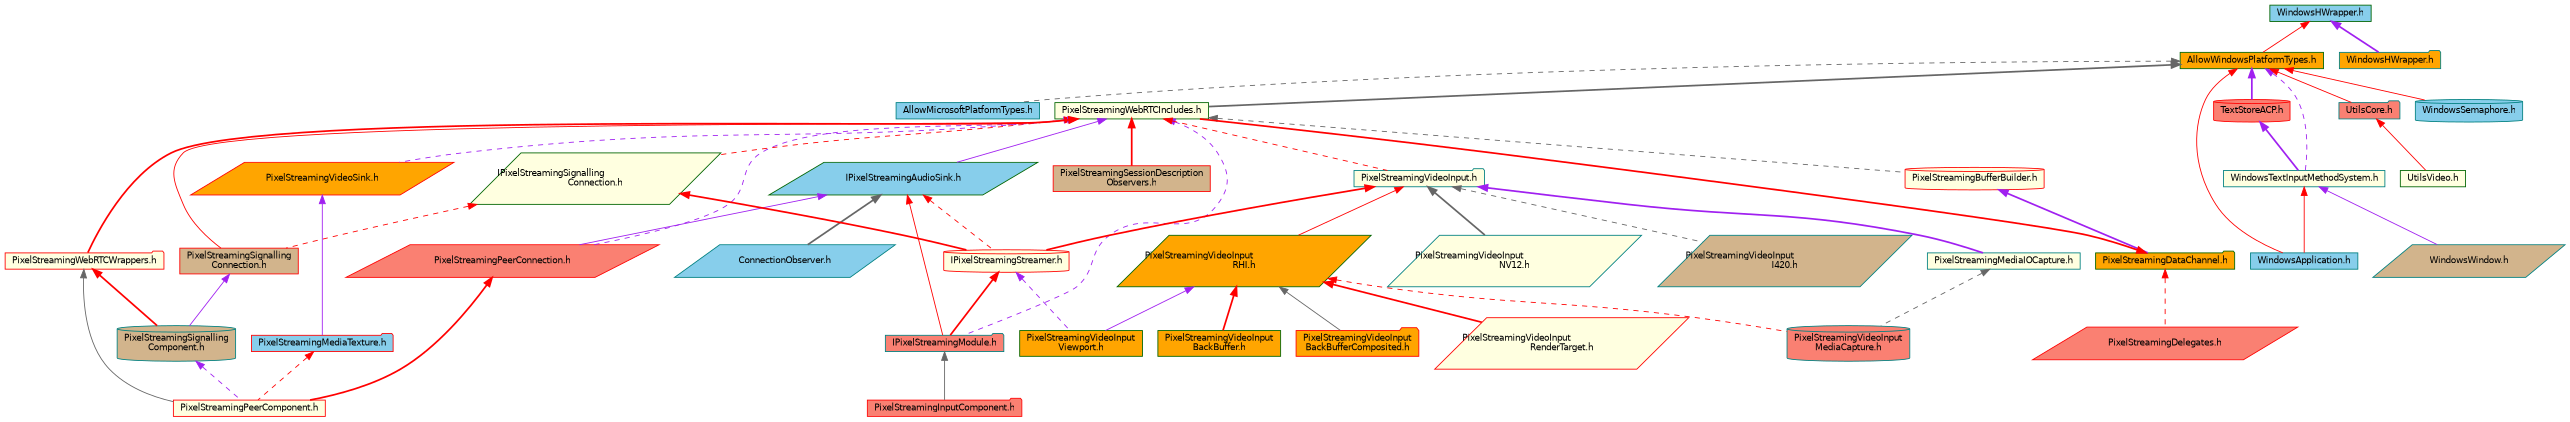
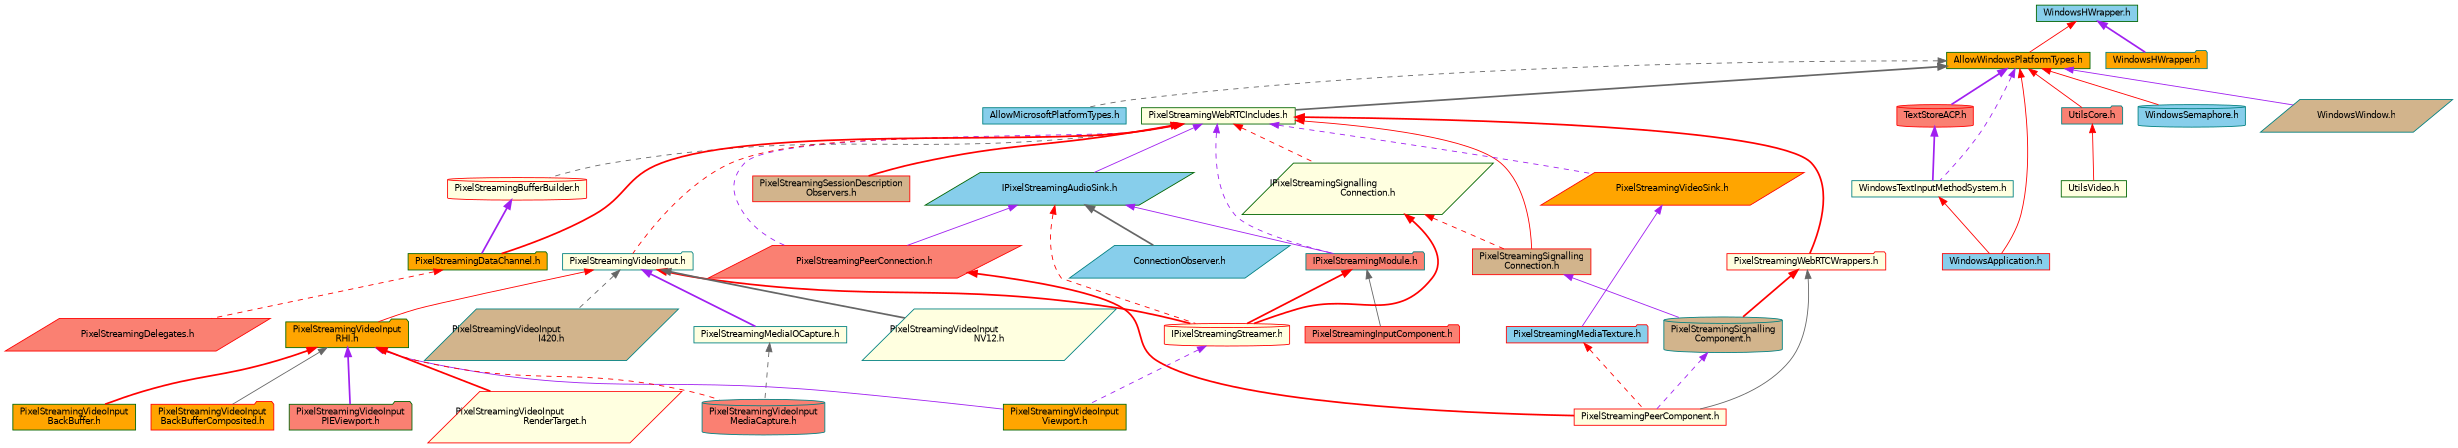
edge "PixelStreamingWebRTCIncludes.h" -> "PixelStreamingDataChannel.h": reversed
edge "WindowsWindow.h" -> "WindowsTextInputMethodSystem.h": now "WindowsWindow.h" -> "AllowWindowsPlatformTypes.h"
node "PixelStreamingVideoInput RHI.h": shape parallelogram -> folder
node "WindowsApplication.h": color teal -> red
edge "IPixelStreamingModule.h" -> "IPixelStreamingAudioSink.h": color red -> purple
edge "IPixelStreamingModule.h" -> "IPixelStreamingStreamer.h": reversed
node "PixelStreamingVideoInput PIEViewport.h": added
